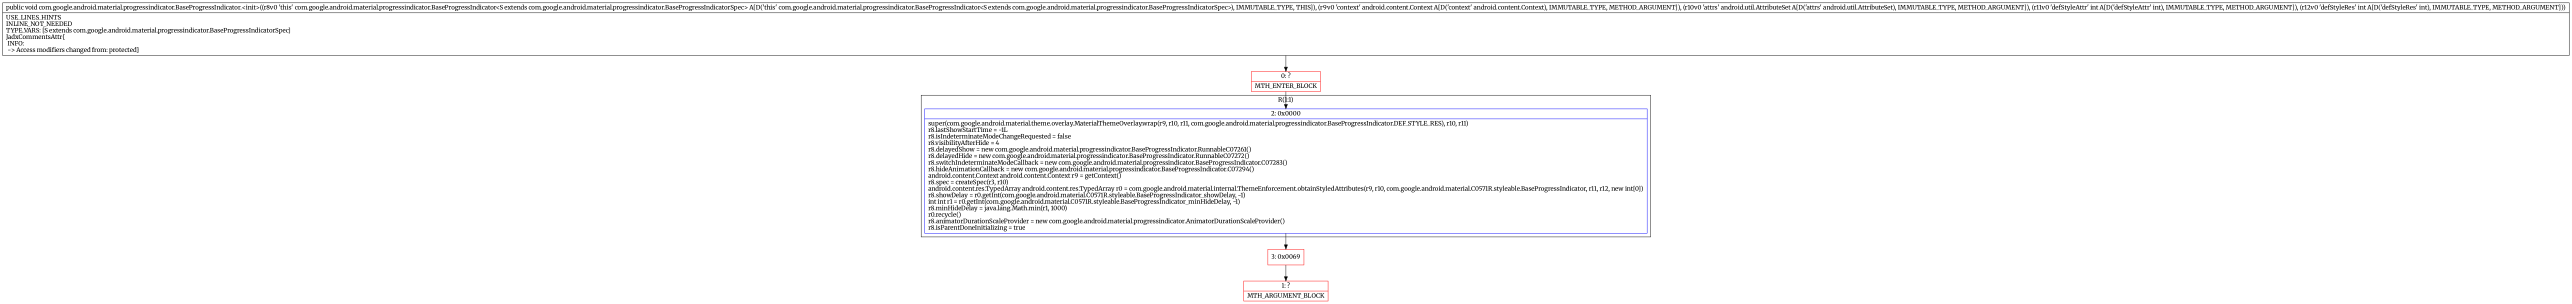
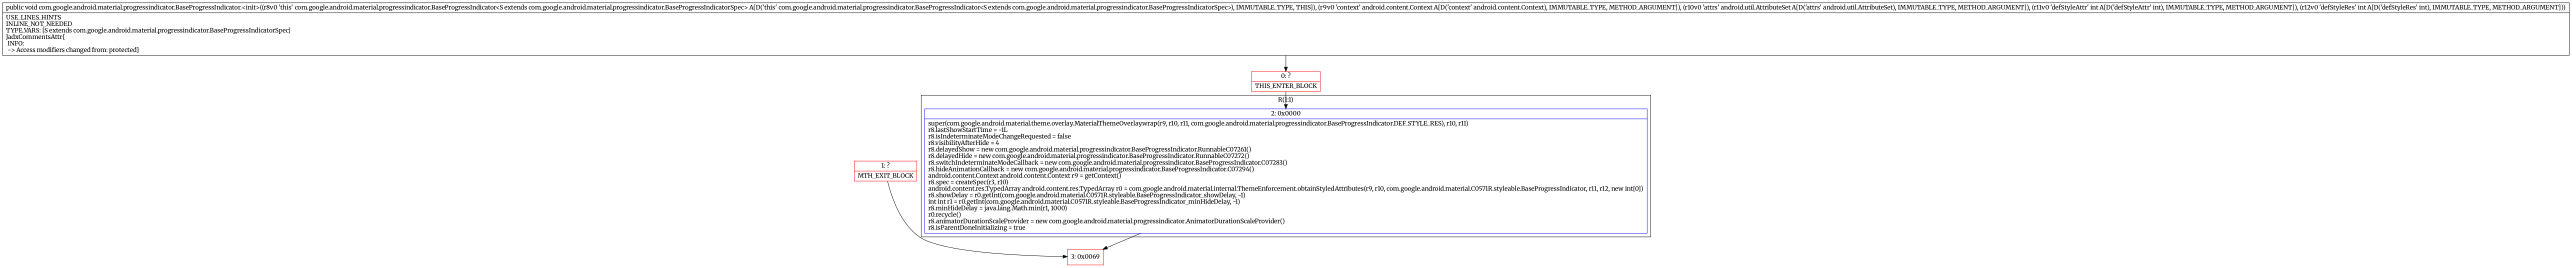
node "0: ?": text "MTH_ENTER_BLOCK" -> "THIS_ENTER_BLOCK"
edge "3: 0x0069" -> "1: ?": reversed
node "1: ?": text "MTH_ARGUMENT_BLOCK" -> "MTH_EXIT_BLOCK"
